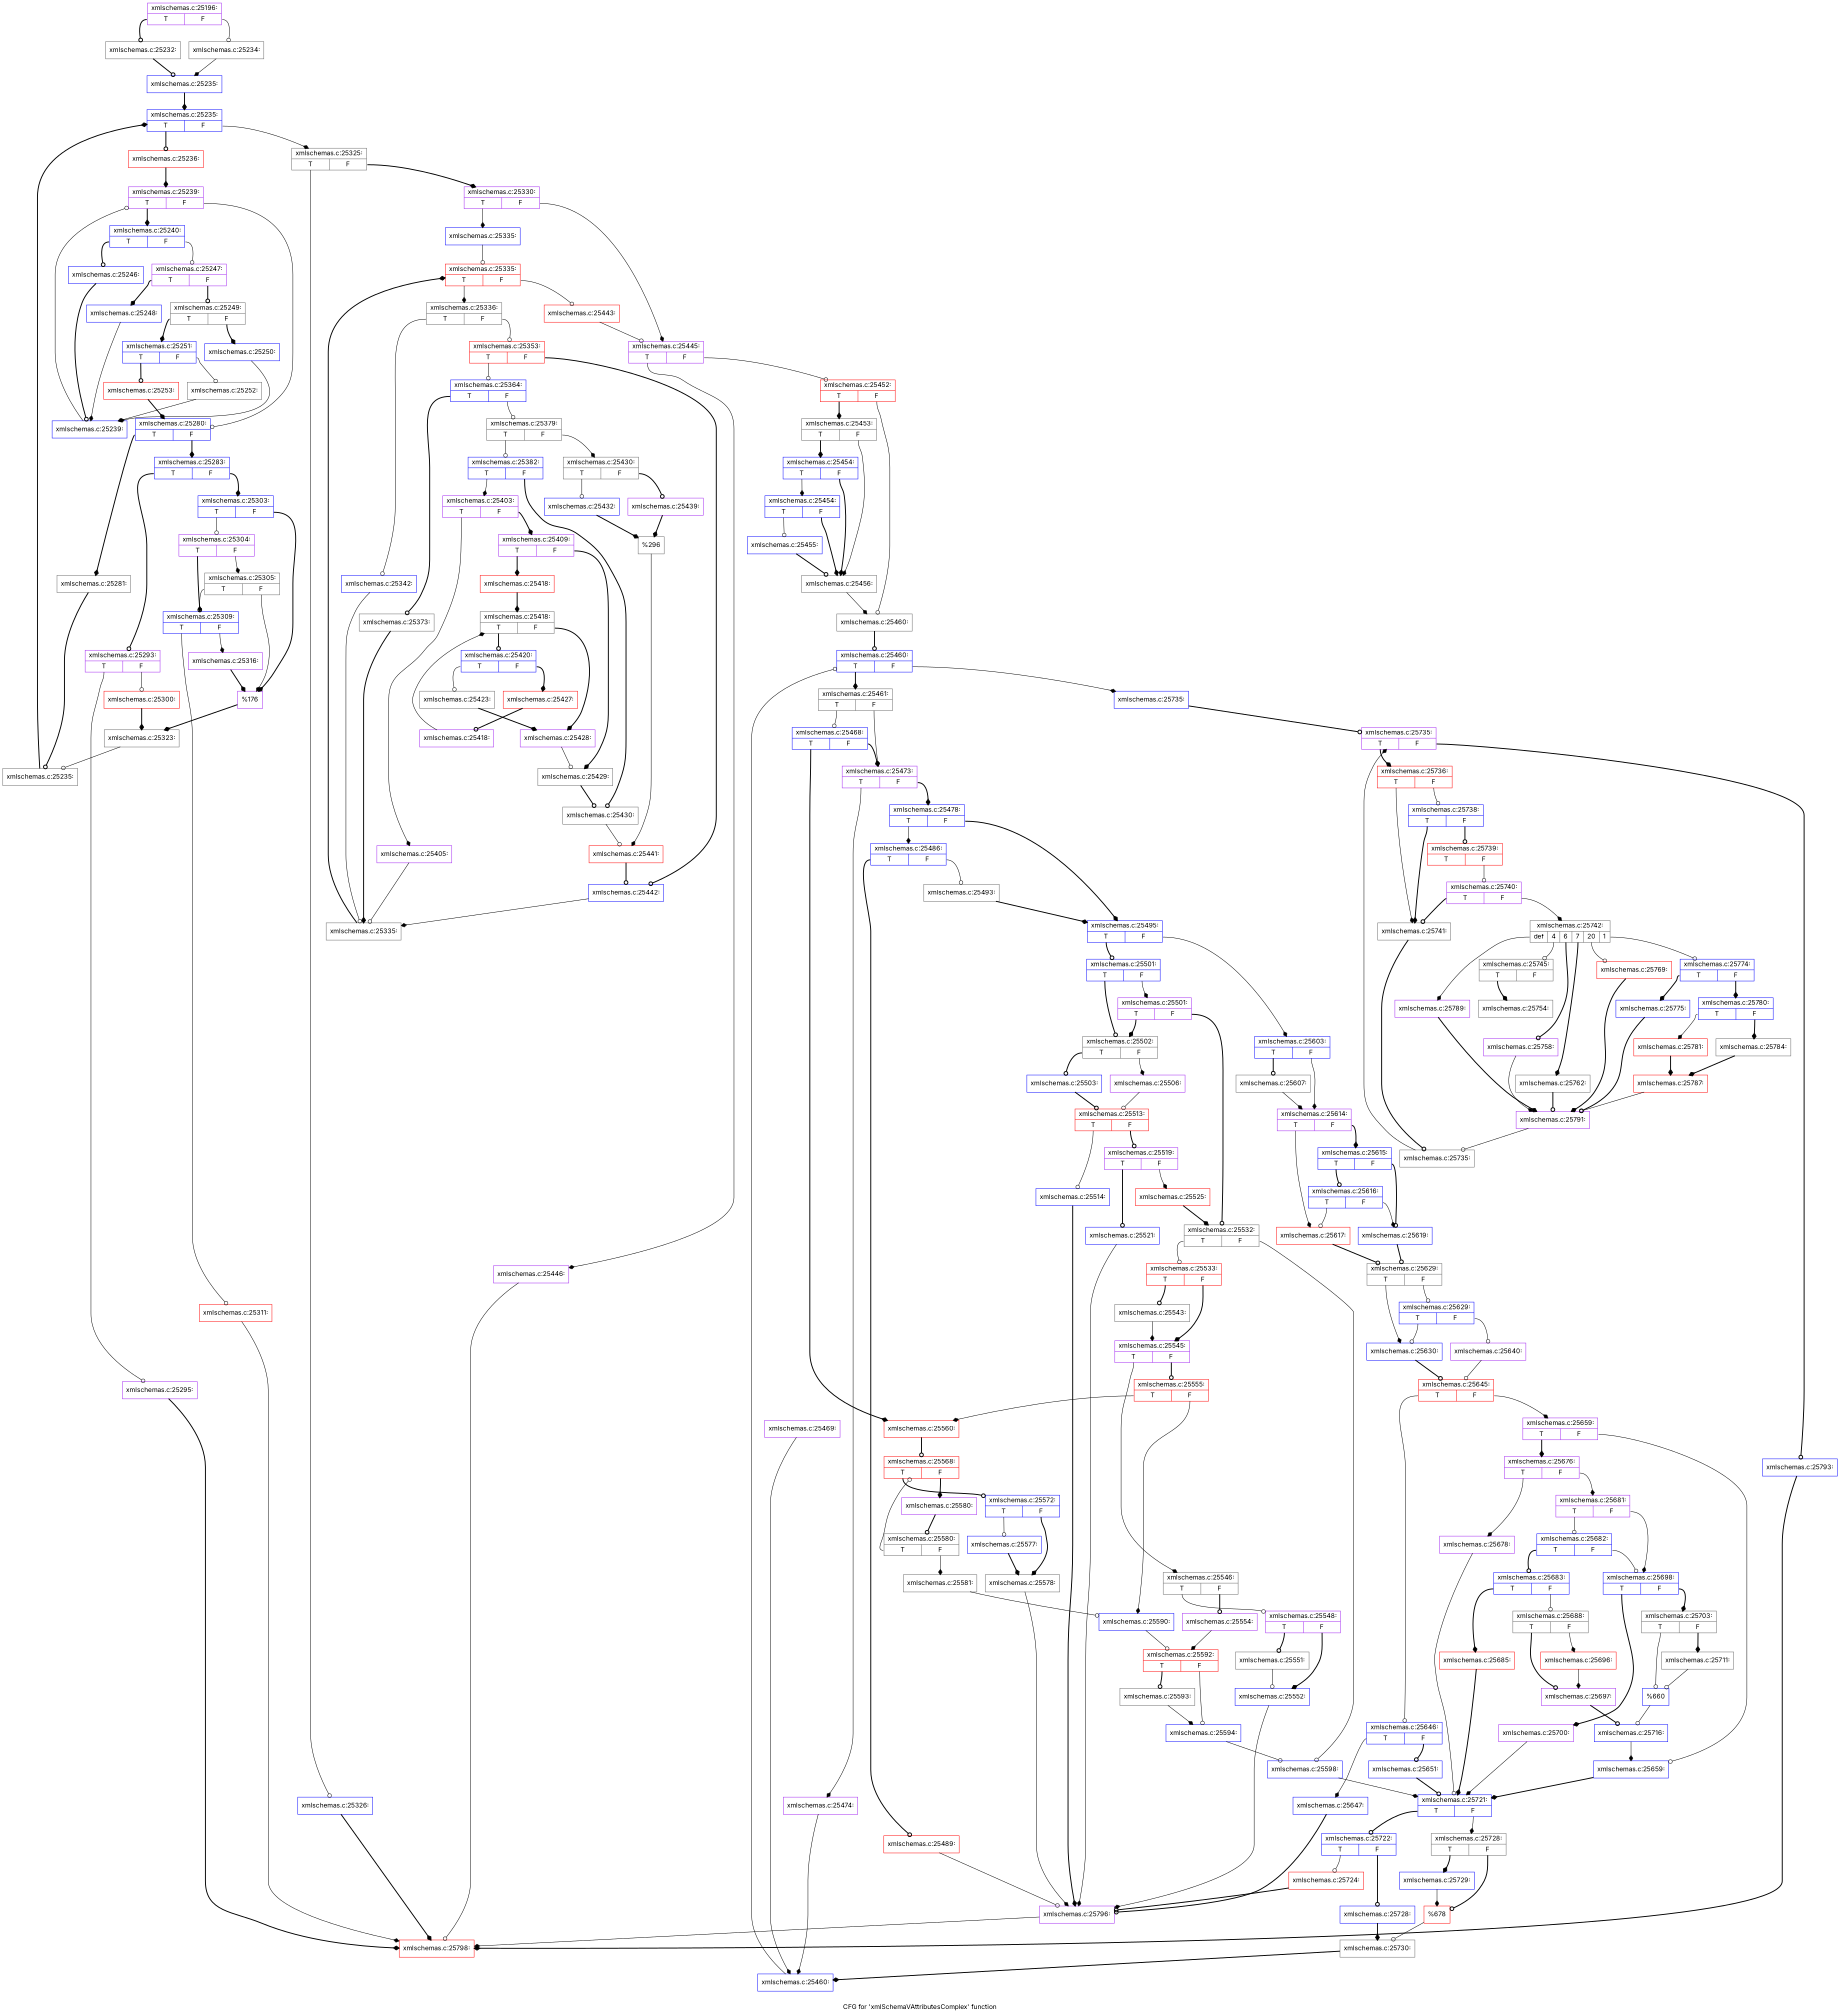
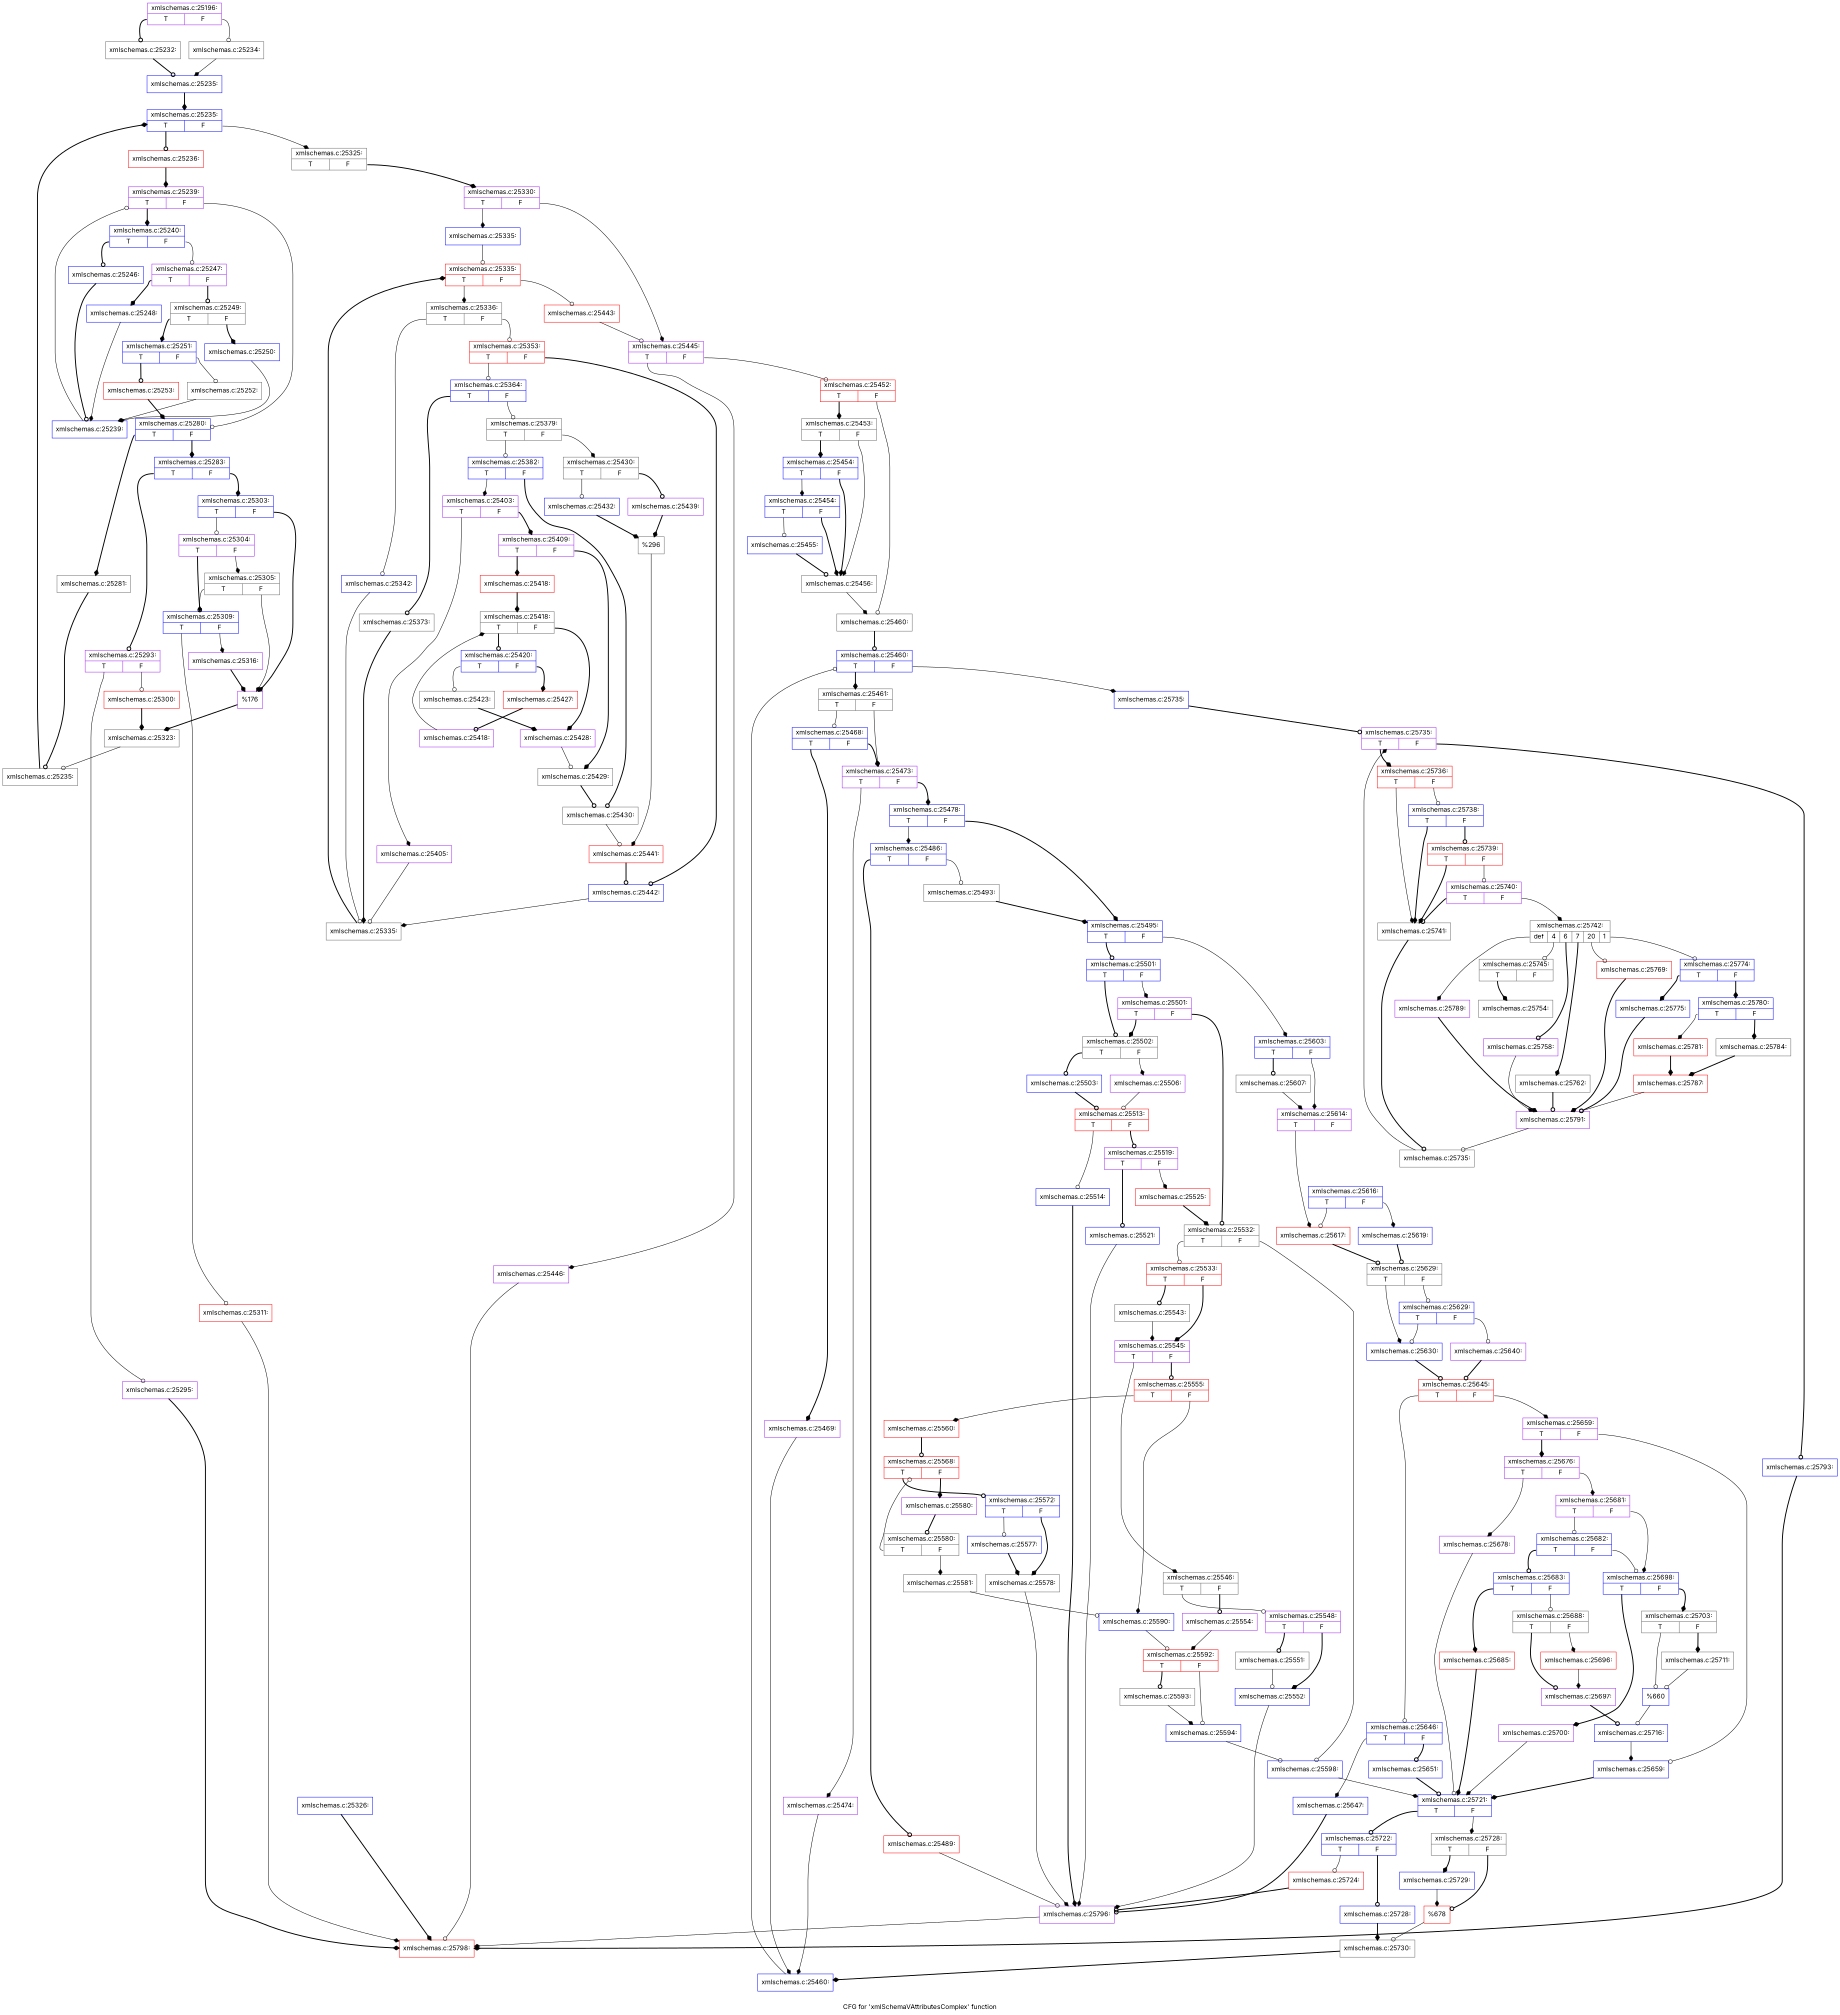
edge "xmlschemas.c:25739:" -> "xmlschemas.c:25741:": added
edge "xmlschemas.c:25325:" -> "xmlschemas.c:25326:": removed
edge "xmlschemas.c:25468:" -> "xmlschemas.c:25560:": now "xmlschemas.c:25468:" -> "xmlschemas.c:25469:"
node "xmlschemas.c:25615:": removed
edge "xmlschemas.c:25640:" -> "xmlschemas.c:25645:": style solid -> bold
